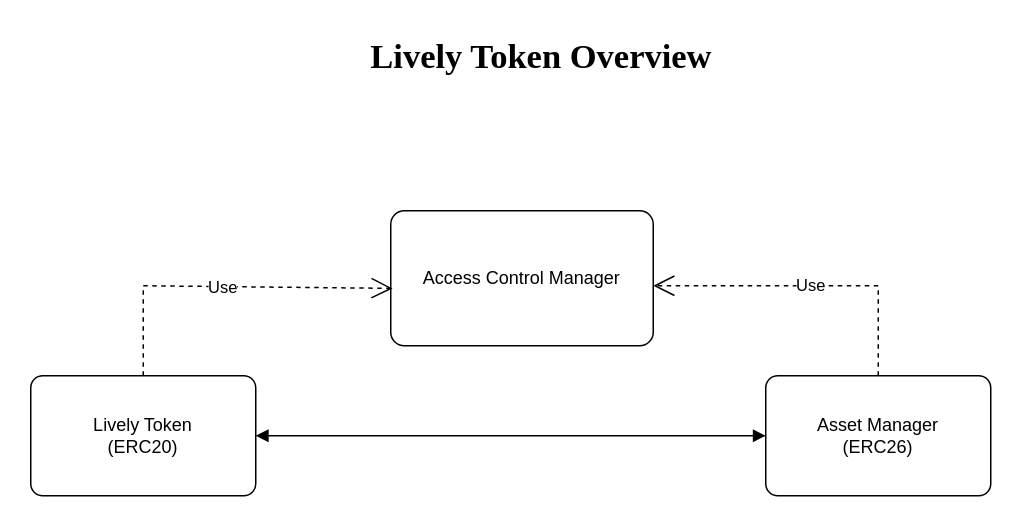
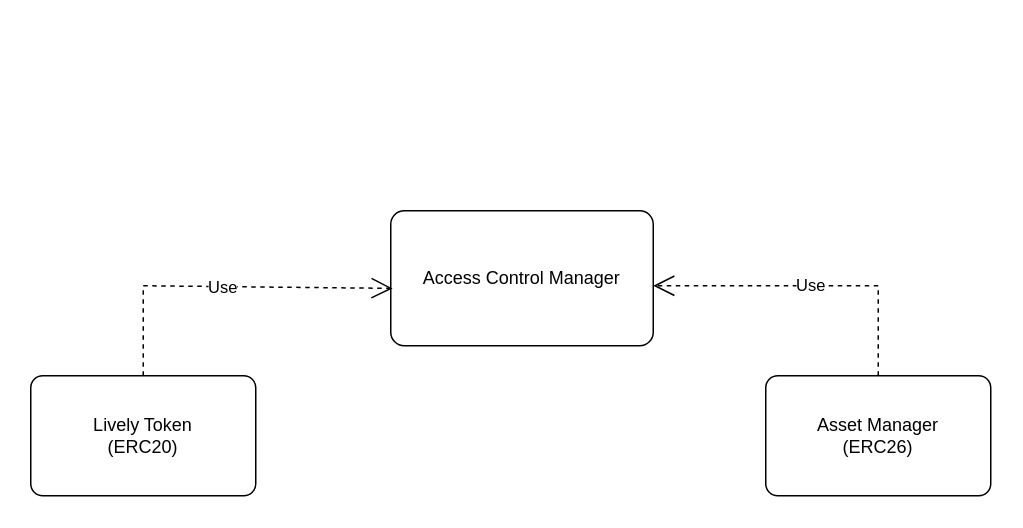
node "Lively Token Overview": removed
edge "Lively Token (ERC20)" -- "Asset Manager (ERC26)": removed
